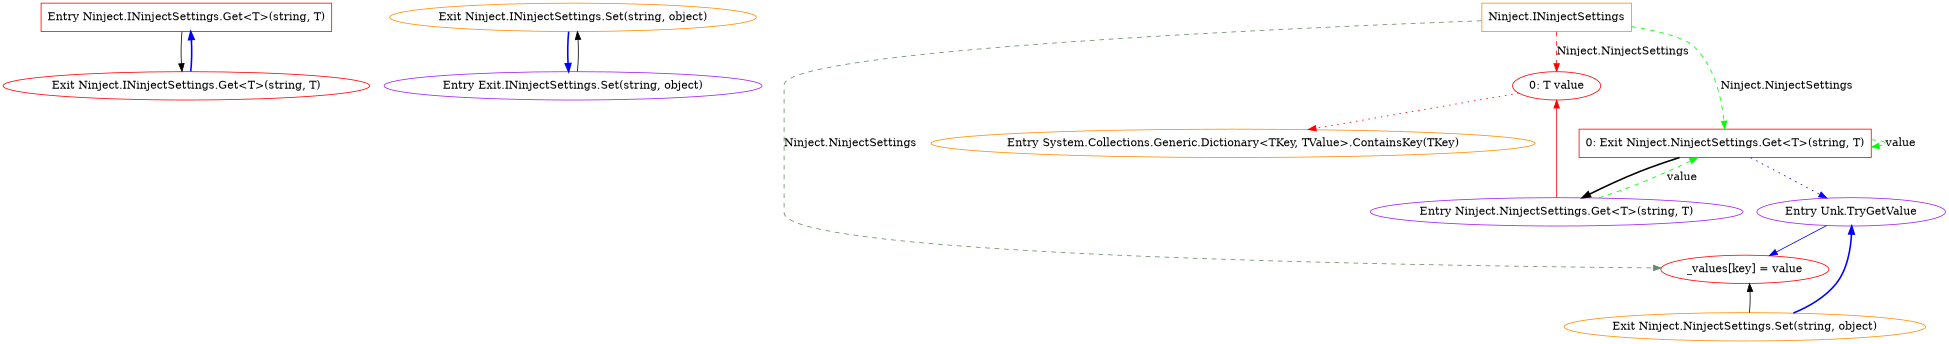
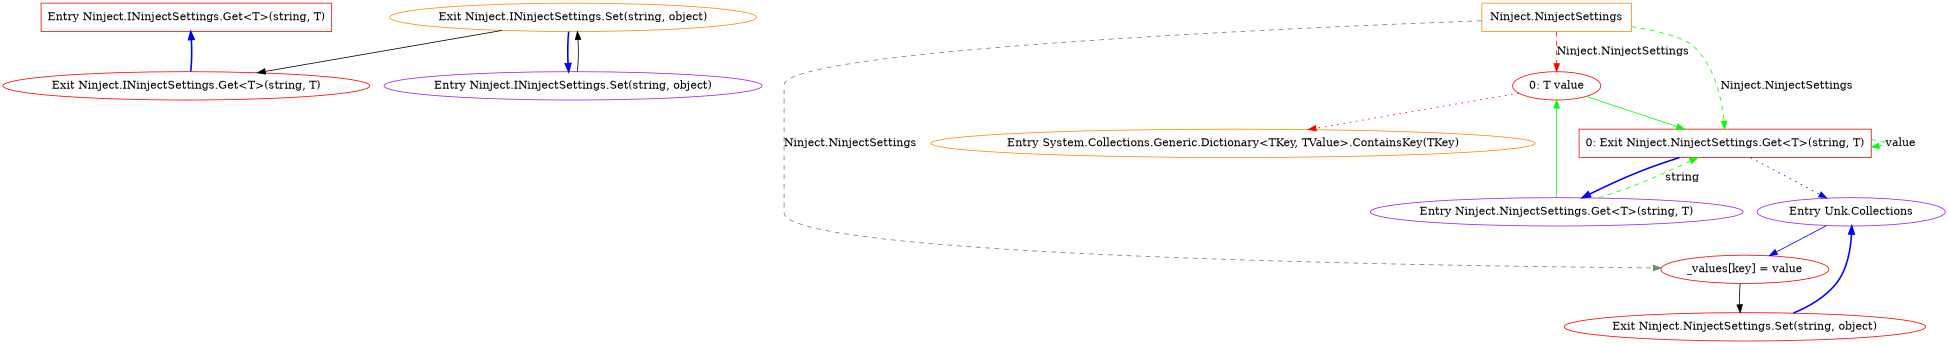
node "Ninject.INinjectSettings": label "Ninject.INinjectSettings" -> "Ninject.NinjectSettings"
edge "Entry Ninject.INinjectSettings.Get<T>(string, T)" -> "Exit Ninject.INinjectSettings.Get<T>(string, T)": now "Exit Ninject.INinjectSettings.Set(string, object)" -> "Exit Ninject.INinjectSettings.Get<T>(string, T)"
node "Entry Exit.INinjectSettings.Set(string, object)": label "Entry Exit.INinjectSettings.Set(string, object)" -> "Entry Ninject.INinjectSettings.Set(string, object)"
edge "0: T value" -> "0: Exit Ninject.NinjectSettings.Get<T>(string, T)": added
edge "Entry Ninject.NinjectSettings.Get<T>(string, T)" -> "0: T value": color red -> green
edge "0: Exit Ninject.NinjectSettings.Get<T>(string, T)" -> "Entry Ninject.NinjectSettings.Get<T>(string, T)": color black -> blue
edge "Entry Ninject.NinjectSettings.Get<T>(string, T)" -> "0: Exit Ninject.NinjectSettings.Get<T>(string, T)": label "value" -> "string"
node "Entry Unk.TryGetValue": label "Entry Unk.TryGetValue" -> "Entry Unk.Collections"
edge "Exit Ninject.NinjectSettings.Set(string, object)" -> "_values[key] = value": reversed
node "Exit Ninject.NinjectSettings.Set(string, object)": color darkorange -> red
